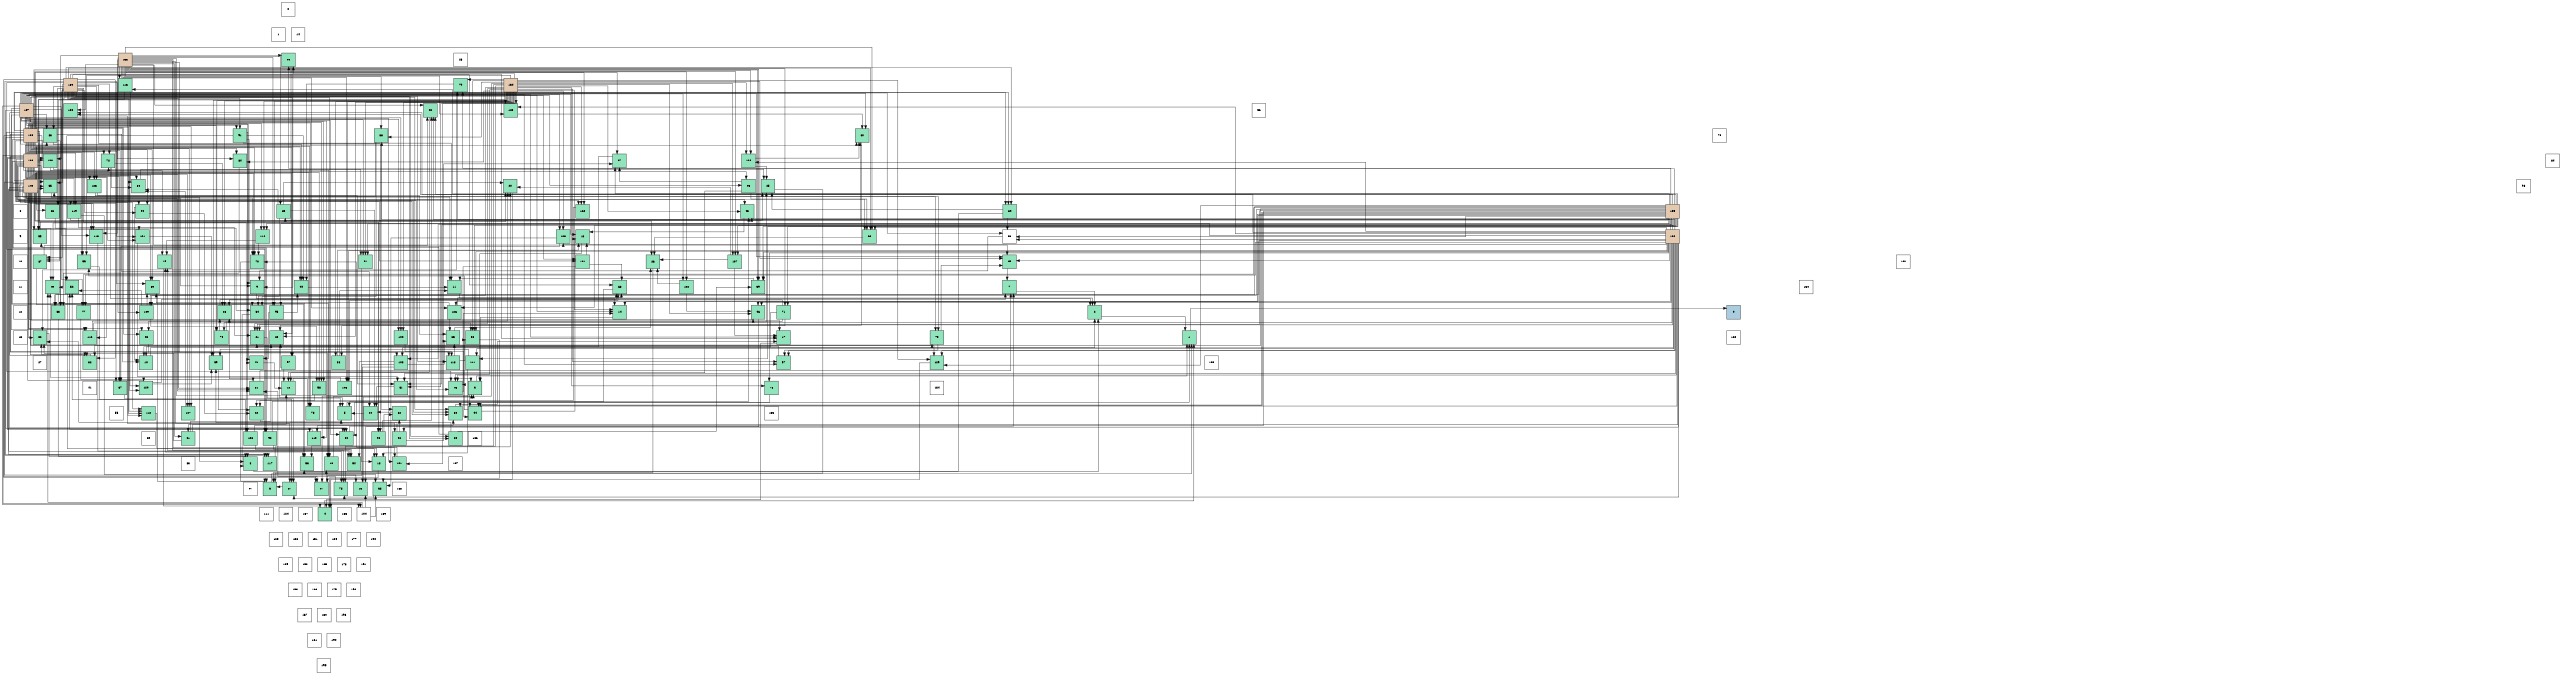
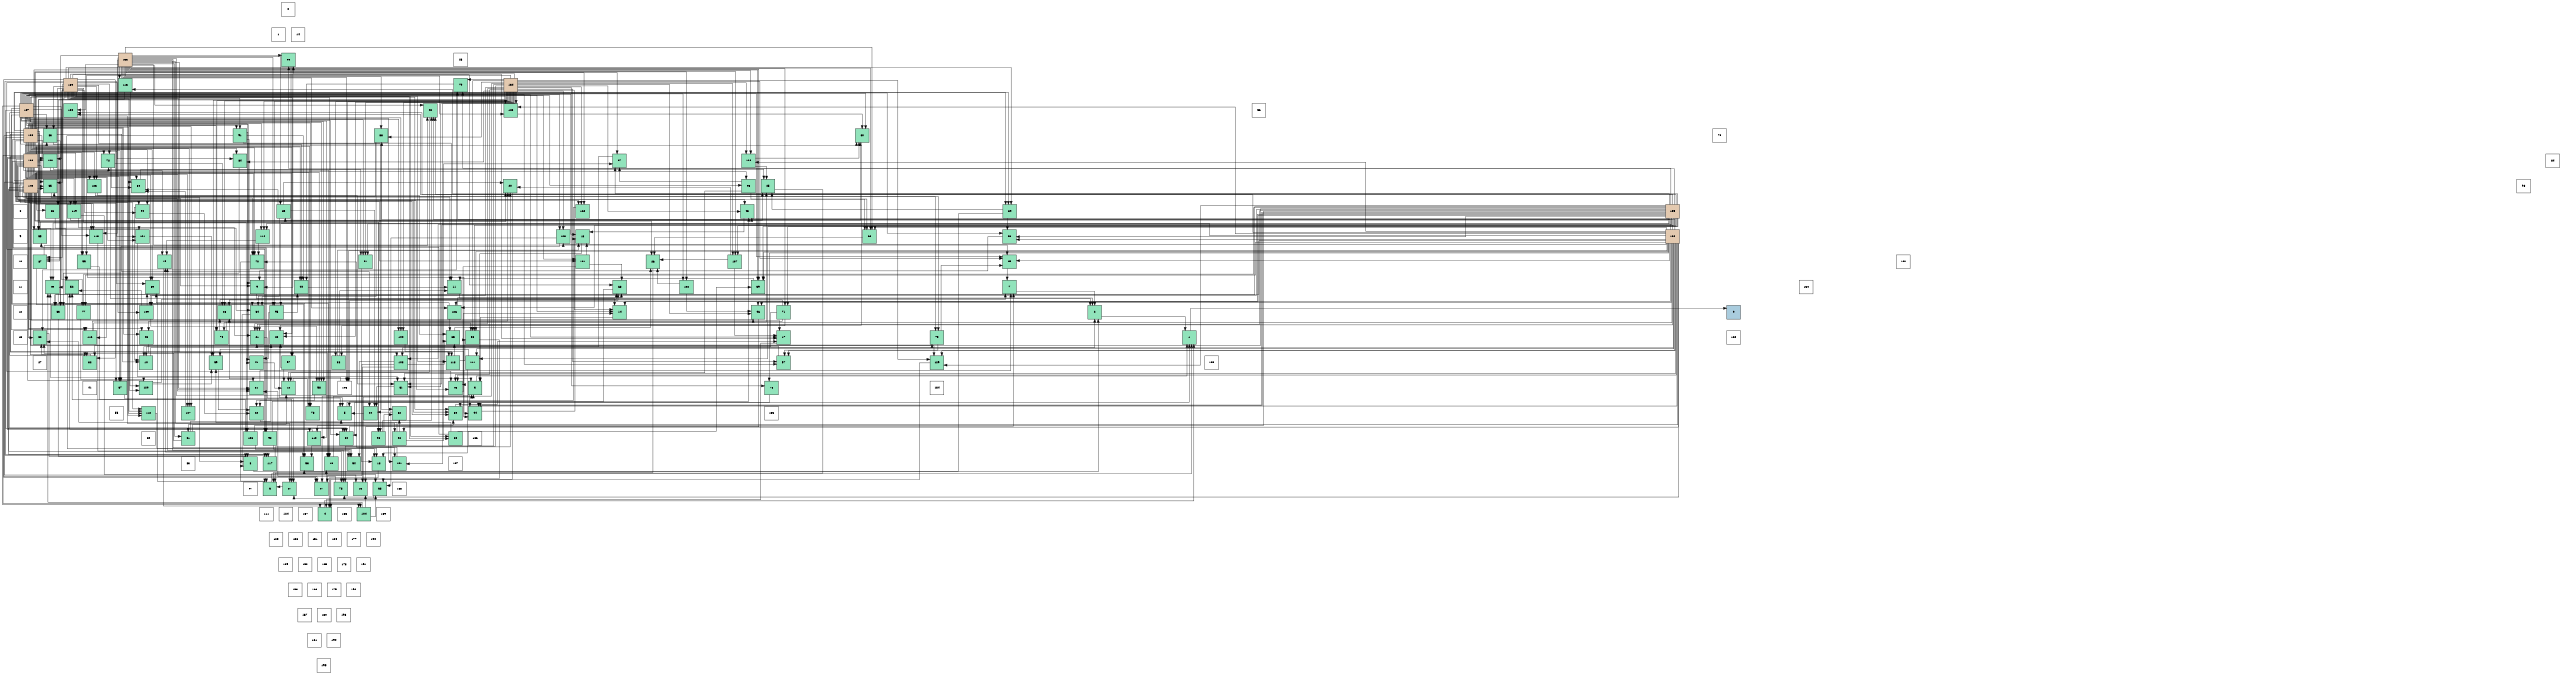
node "36": fillcolor #ffffff -> #91e3bb
edge "44" -> "99": reversed
node "105": fillcolor #91e3bb -> #ffffff
node "104": fillcolor #ffffff -> #91e3bb
